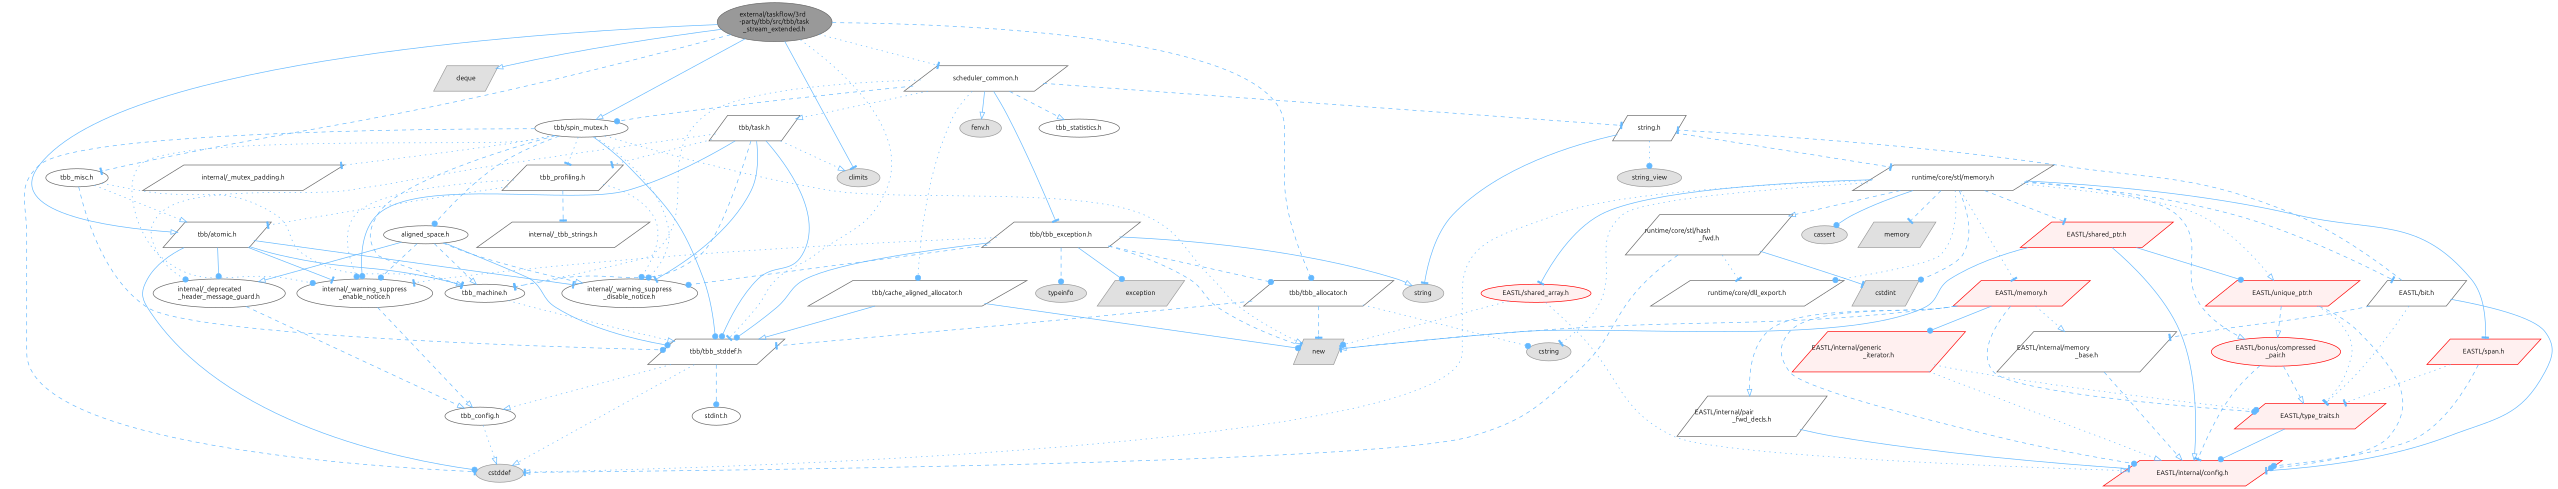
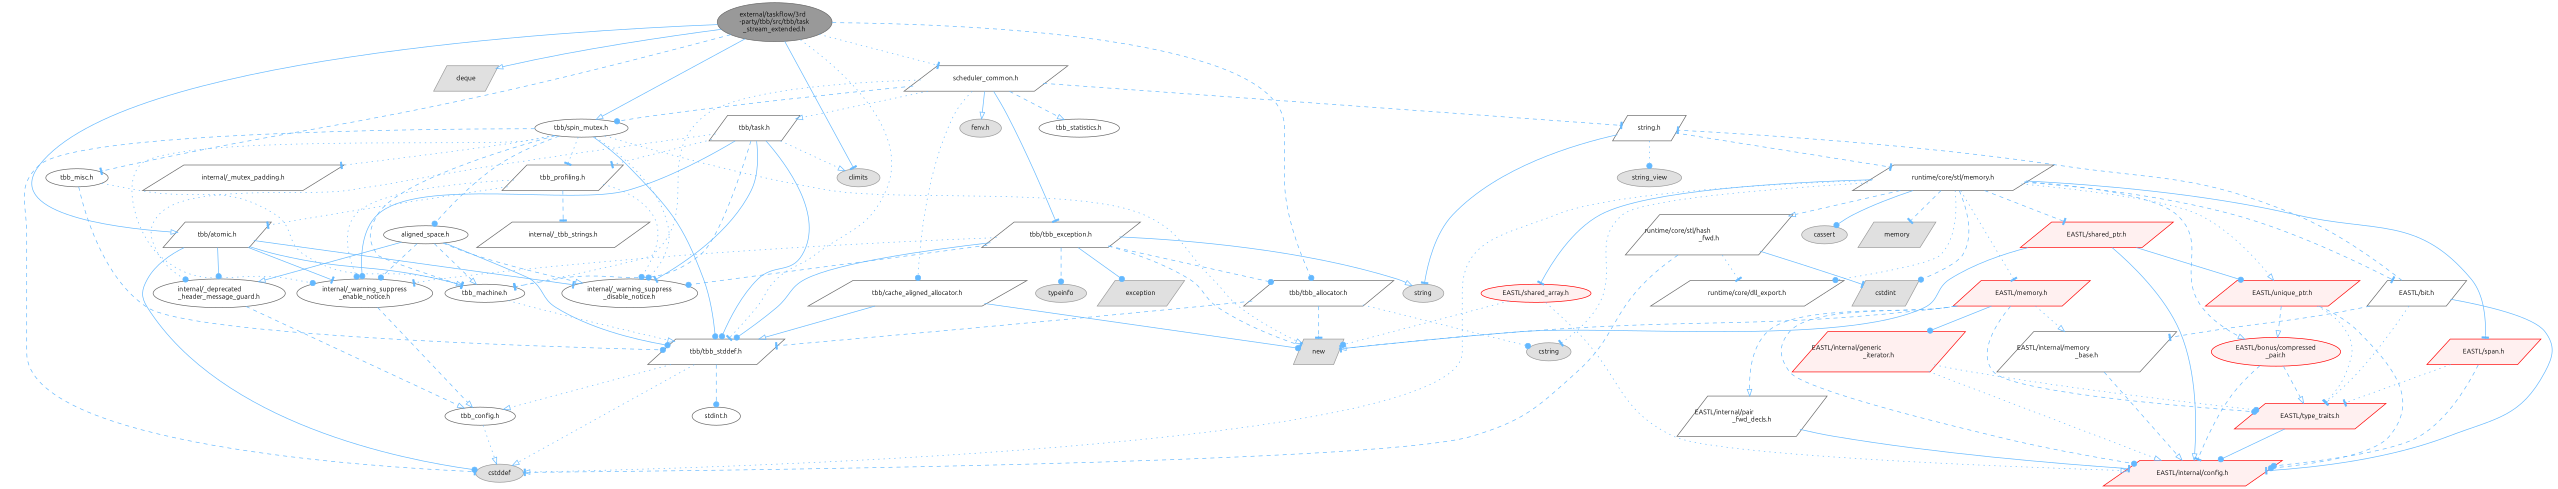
edge "tbb_misc.h" -> "tbb/atomic.h": removed
